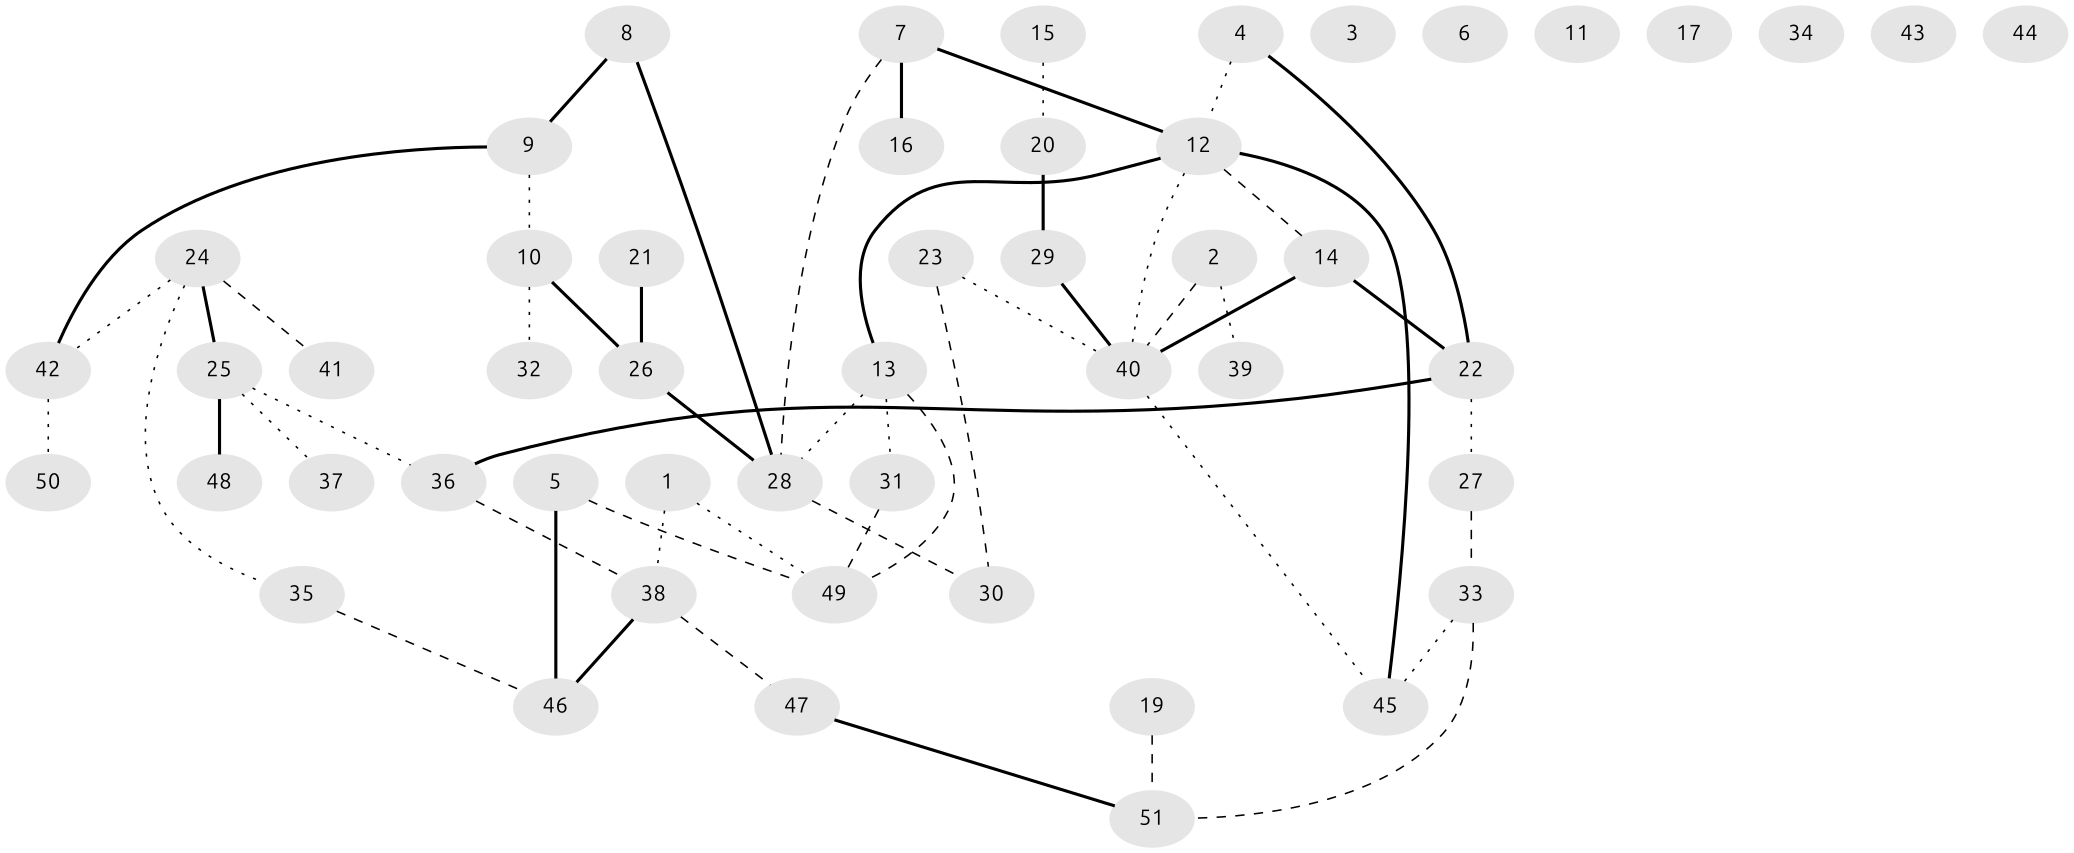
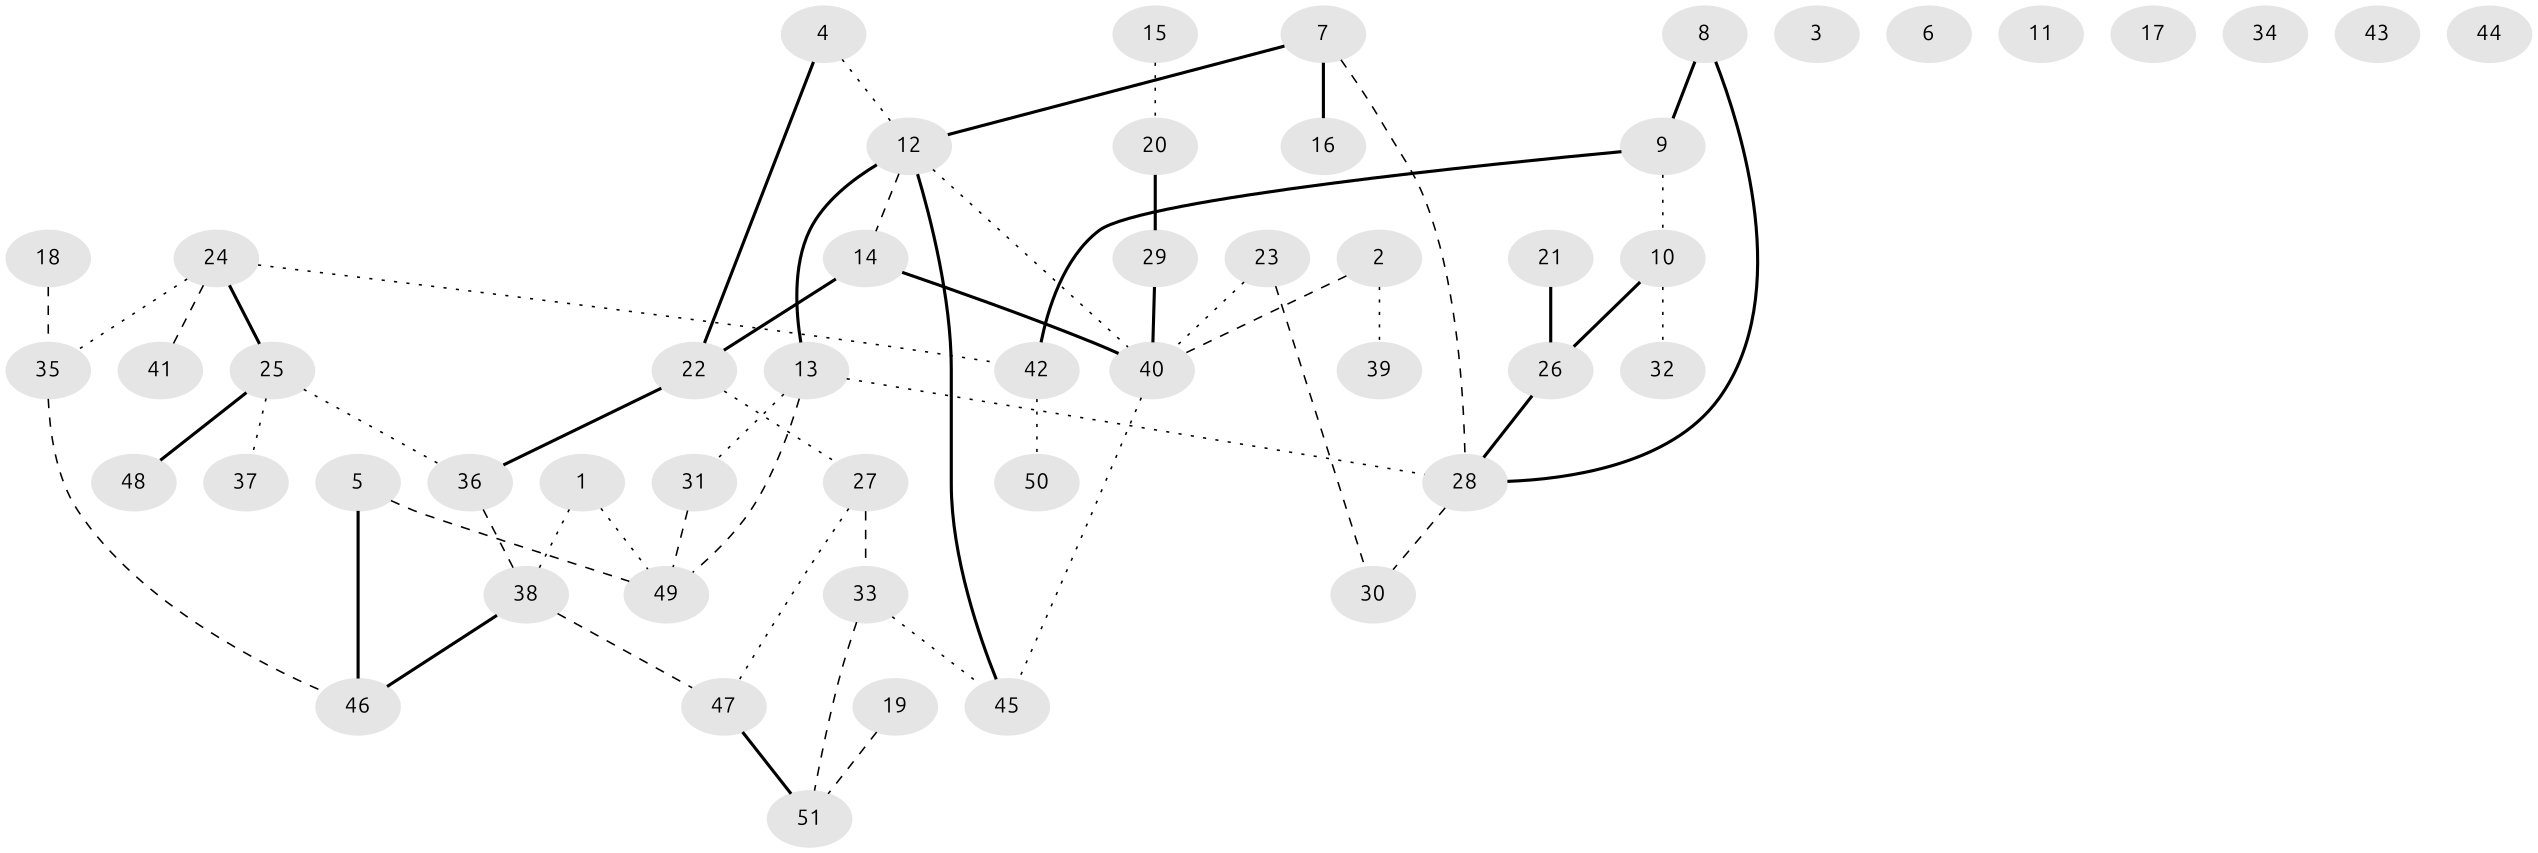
node "18": added
edge "27" -- "47": added
